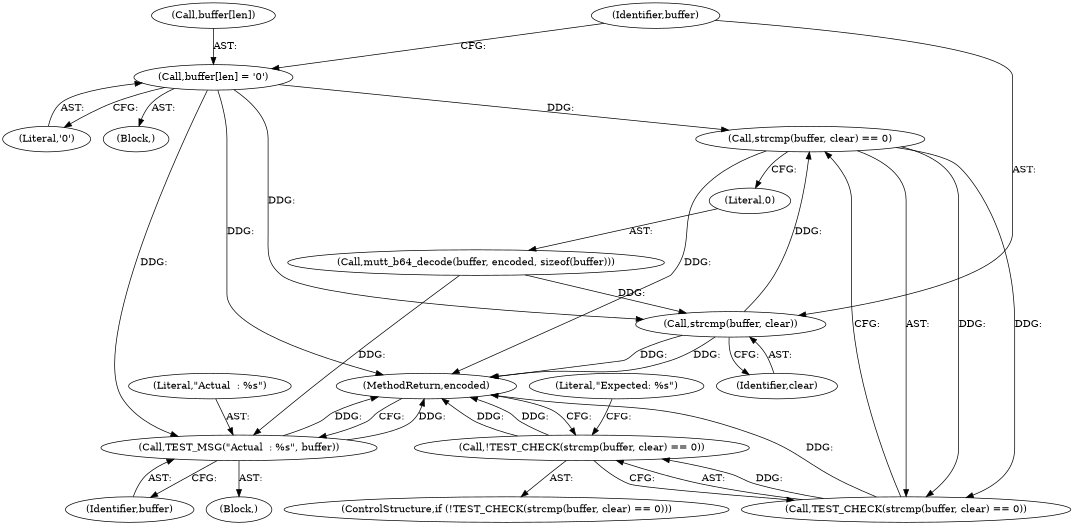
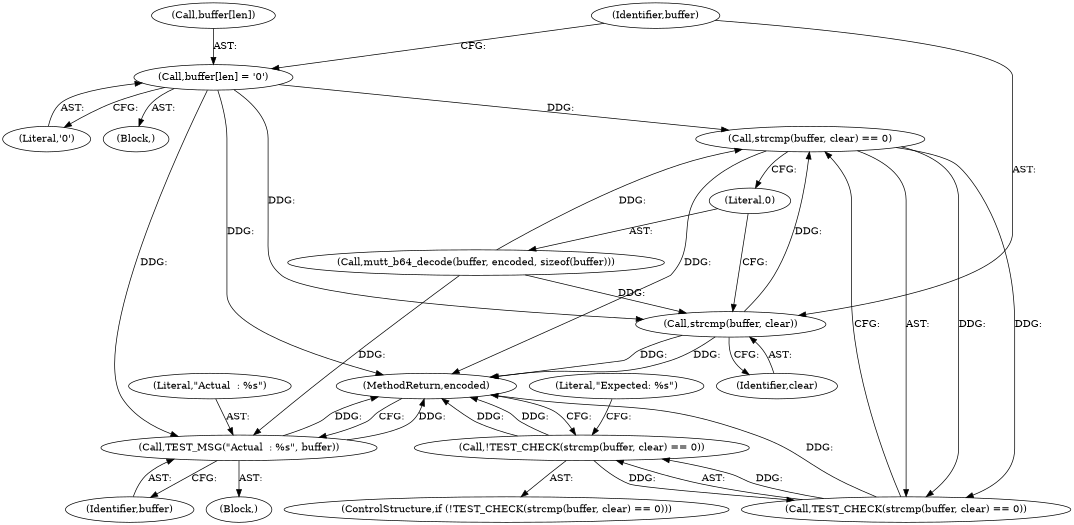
edge "(Call,mutt_b64_decode(buffer, encoded, sizeof(buffer)))" -> "(Call,strcmp(buffer, clear) == 0)": added, label "DDG:"
edge "(Literal,0)" -> "(Call,strcmp(buffer, clear))": added, label "CFG:"
edge "(Call,!TEST_CHECK(strcmp(buffer, clear) == 0))" -> "(Call,TEST_CHECK(strcmp(buffer, clear) == 0))": label "CFG: " -> "DDG: "
